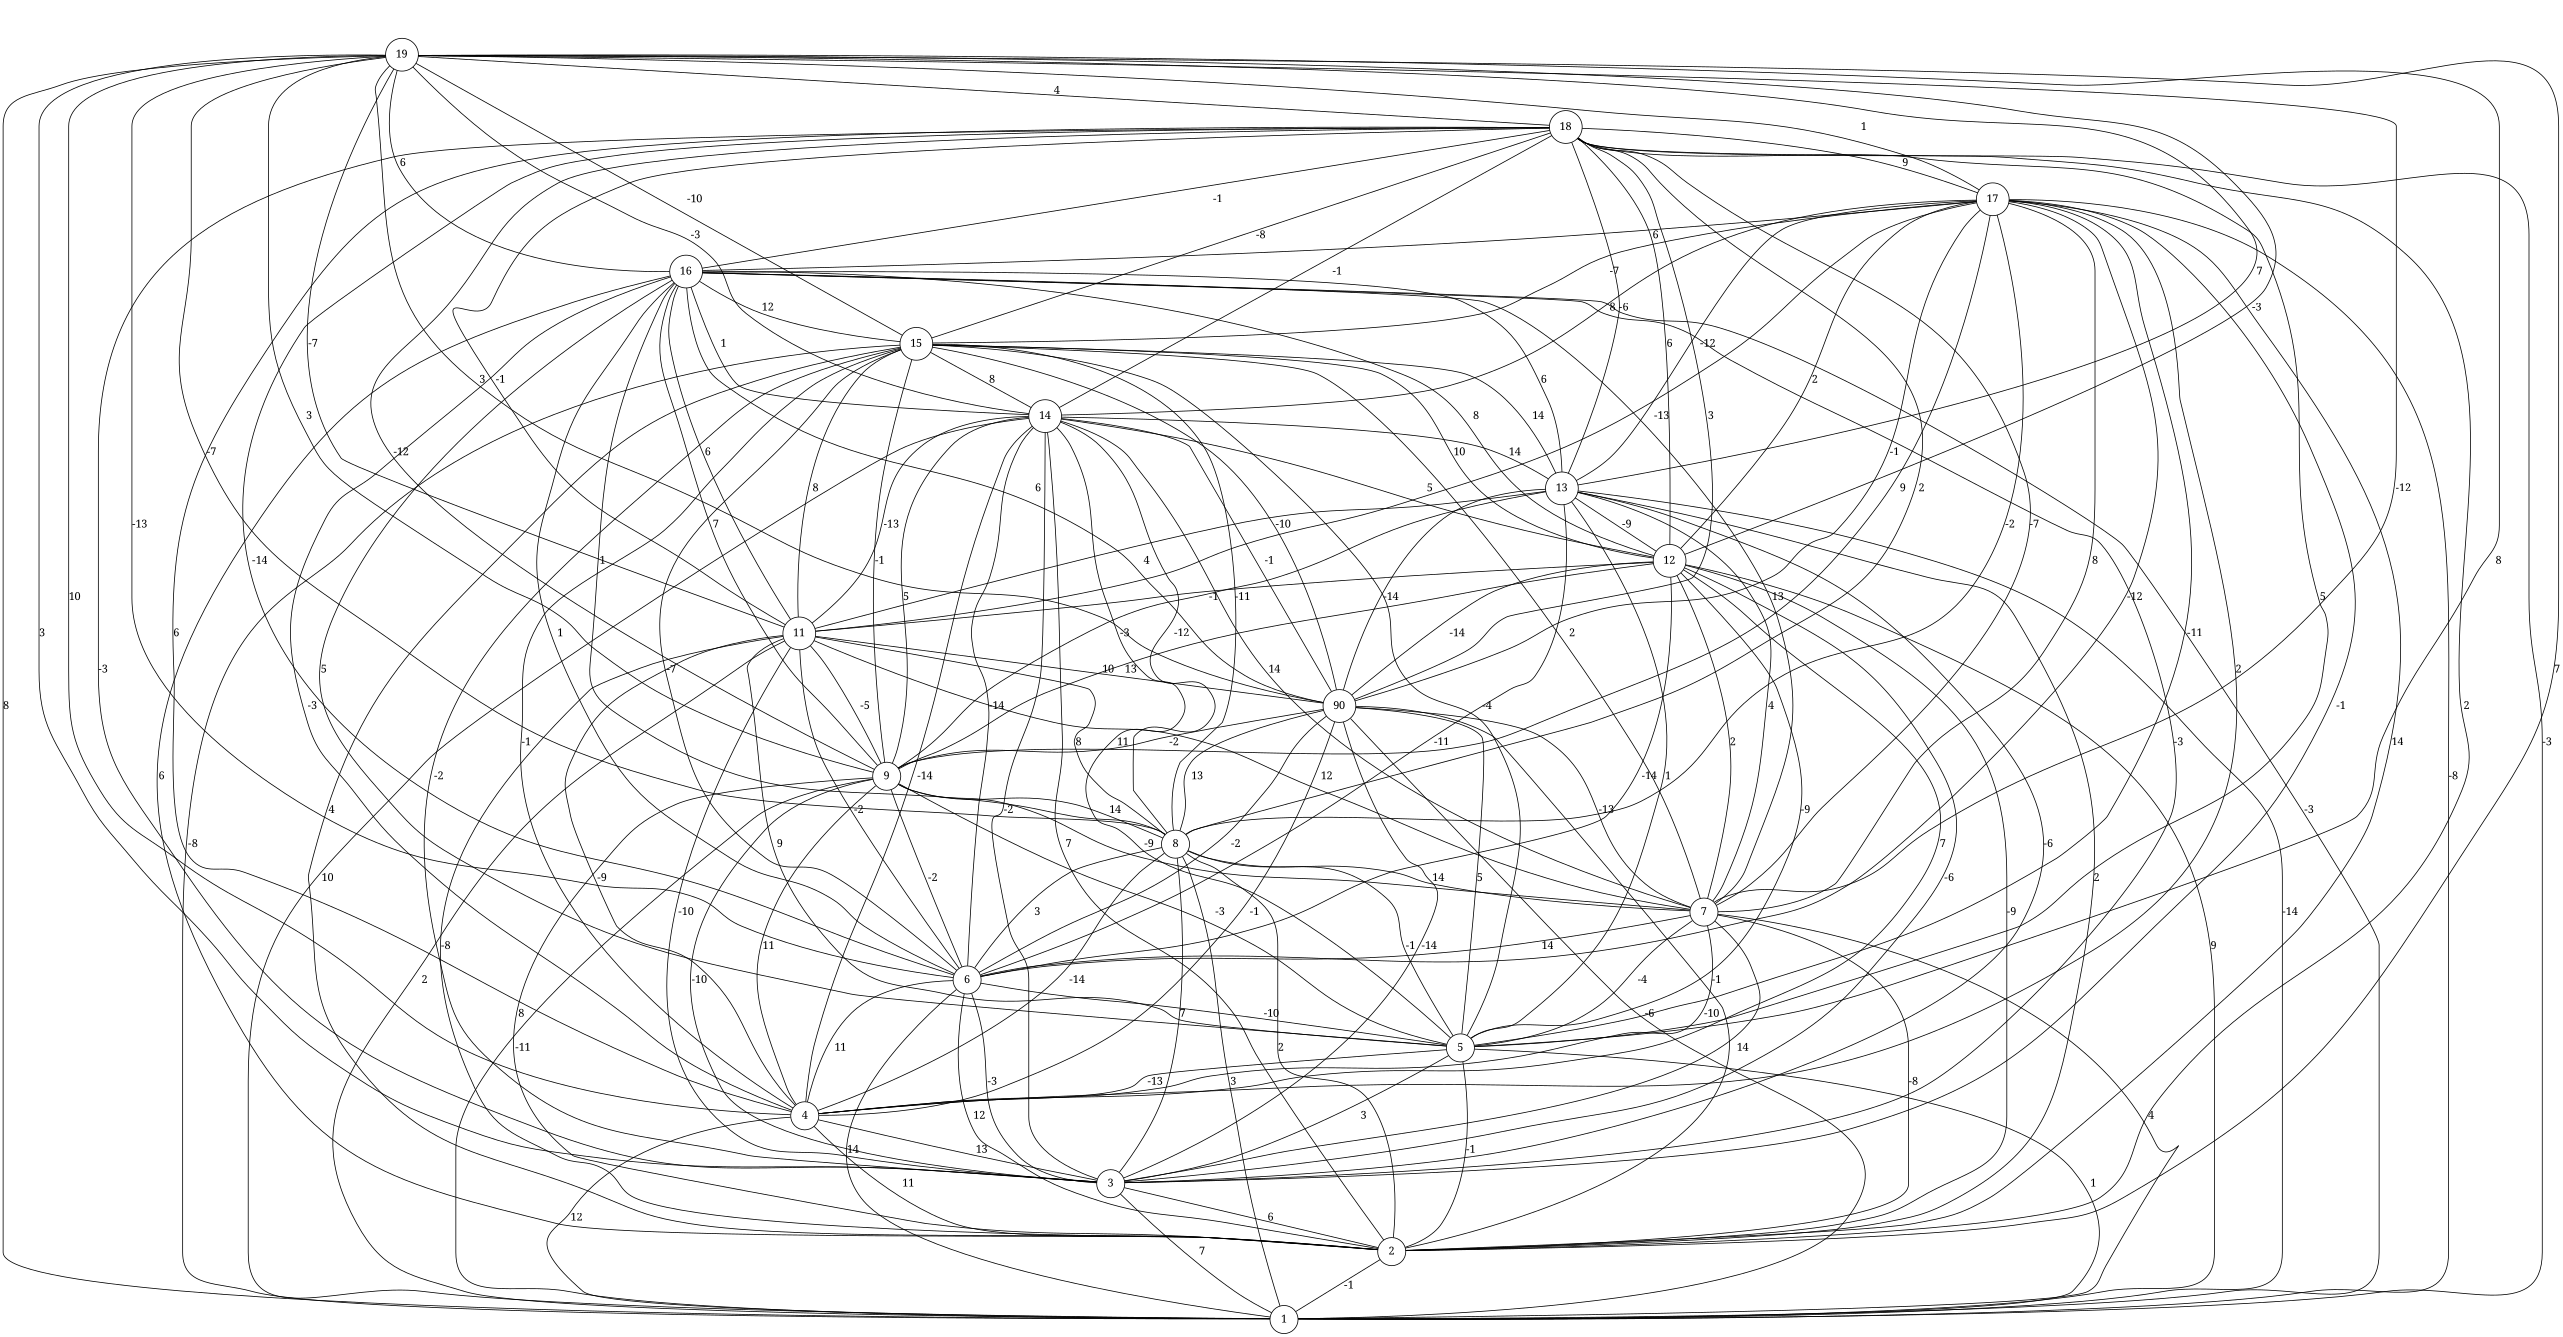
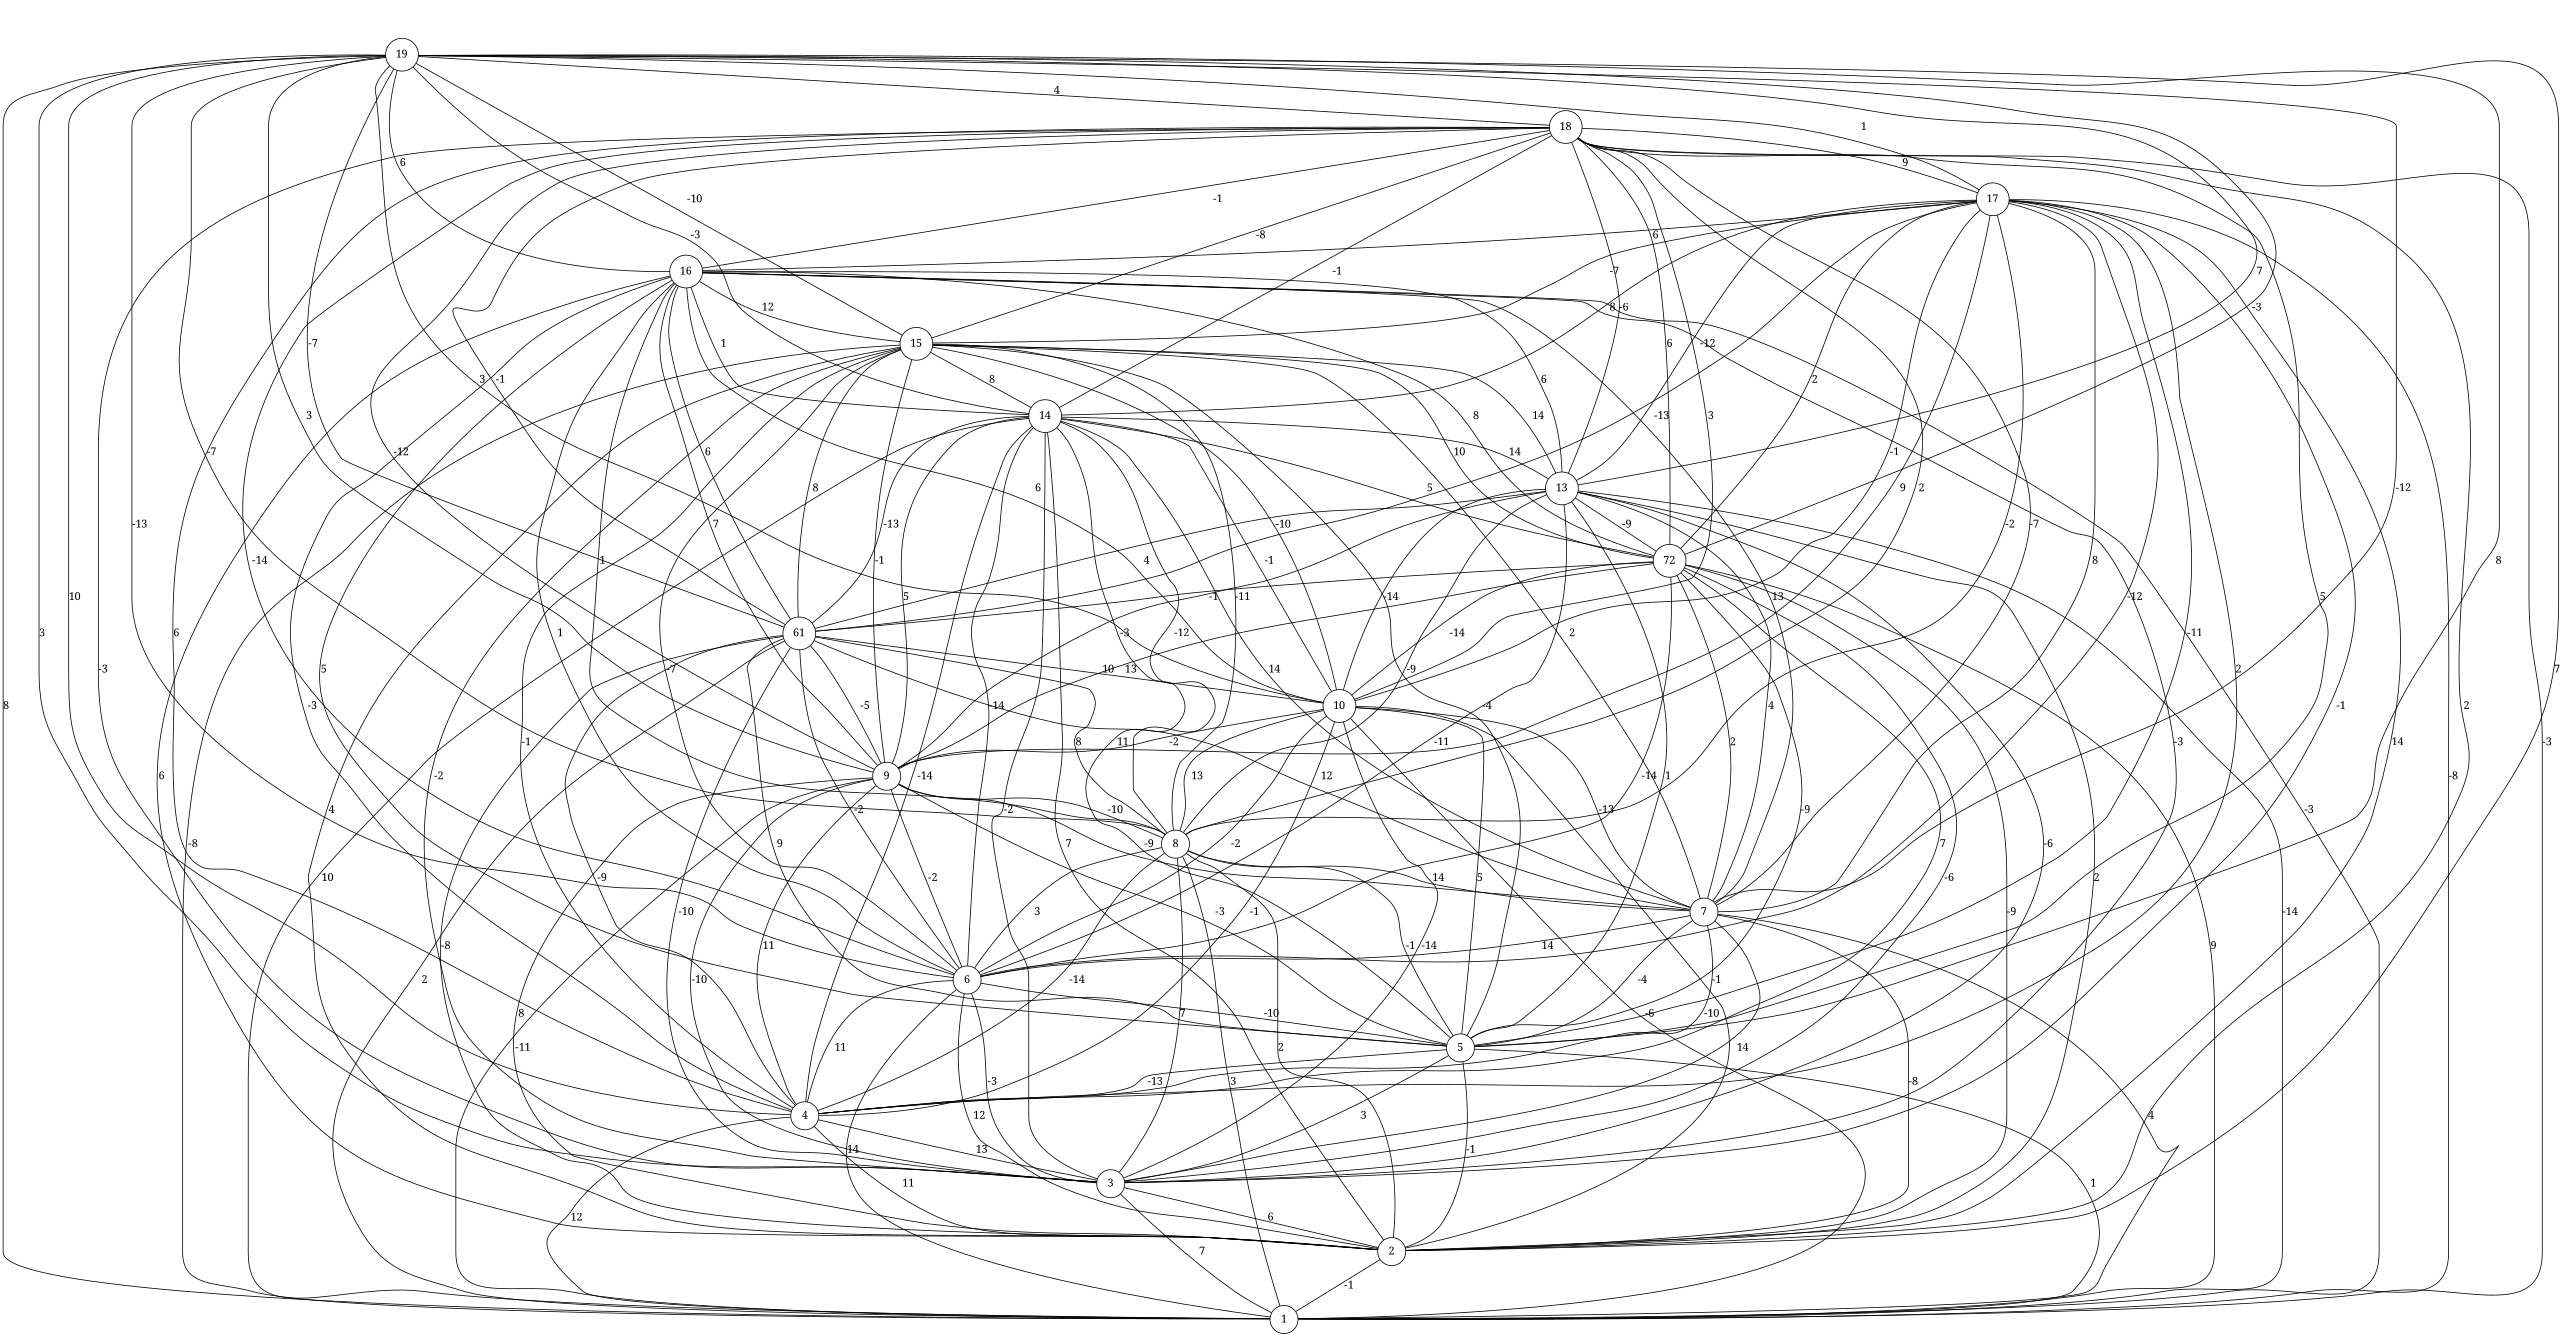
node "12": label "12" -> "72"
node "11": label "11" -> "61"
edge "13" -- "8": added, label "-9"
node "90": label "90" -> "10"
edge "9" -- "8": label "14" -> "-10"
